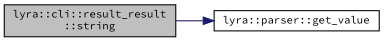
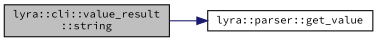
node "lyra::cli::result_result ::string": label "lyra::cli::result_result ::string" -> "lyra::cli::value_result ::string"
